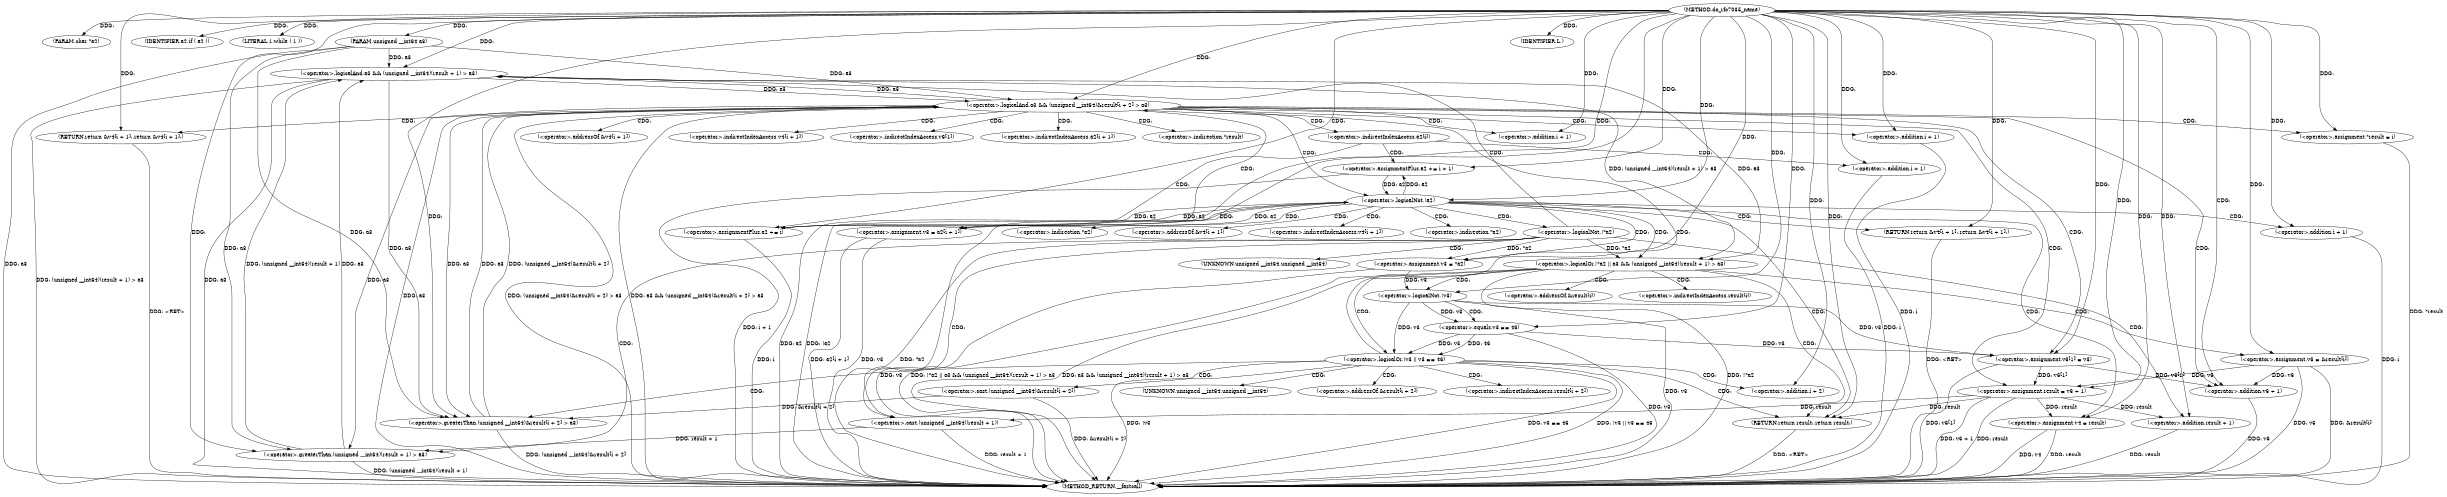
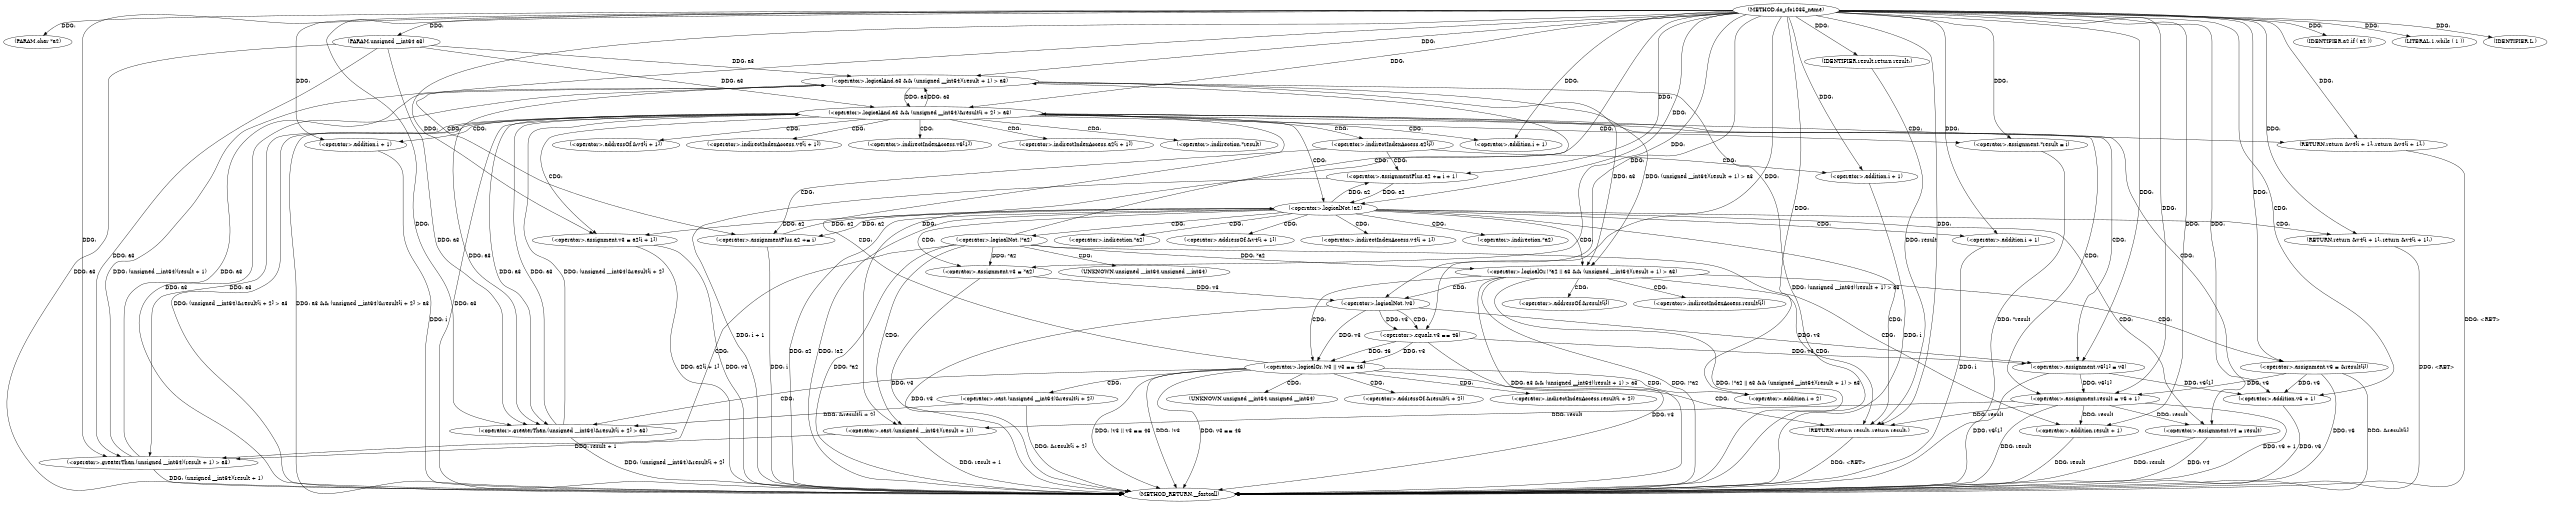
node "(METHOD,do_rfc7035_name)": label "(METHOD,do_rfc7035_name)" -> "(METHOD,do_rfc1035_name)"
node "(IDENTIFIER,result,return result;)": added
